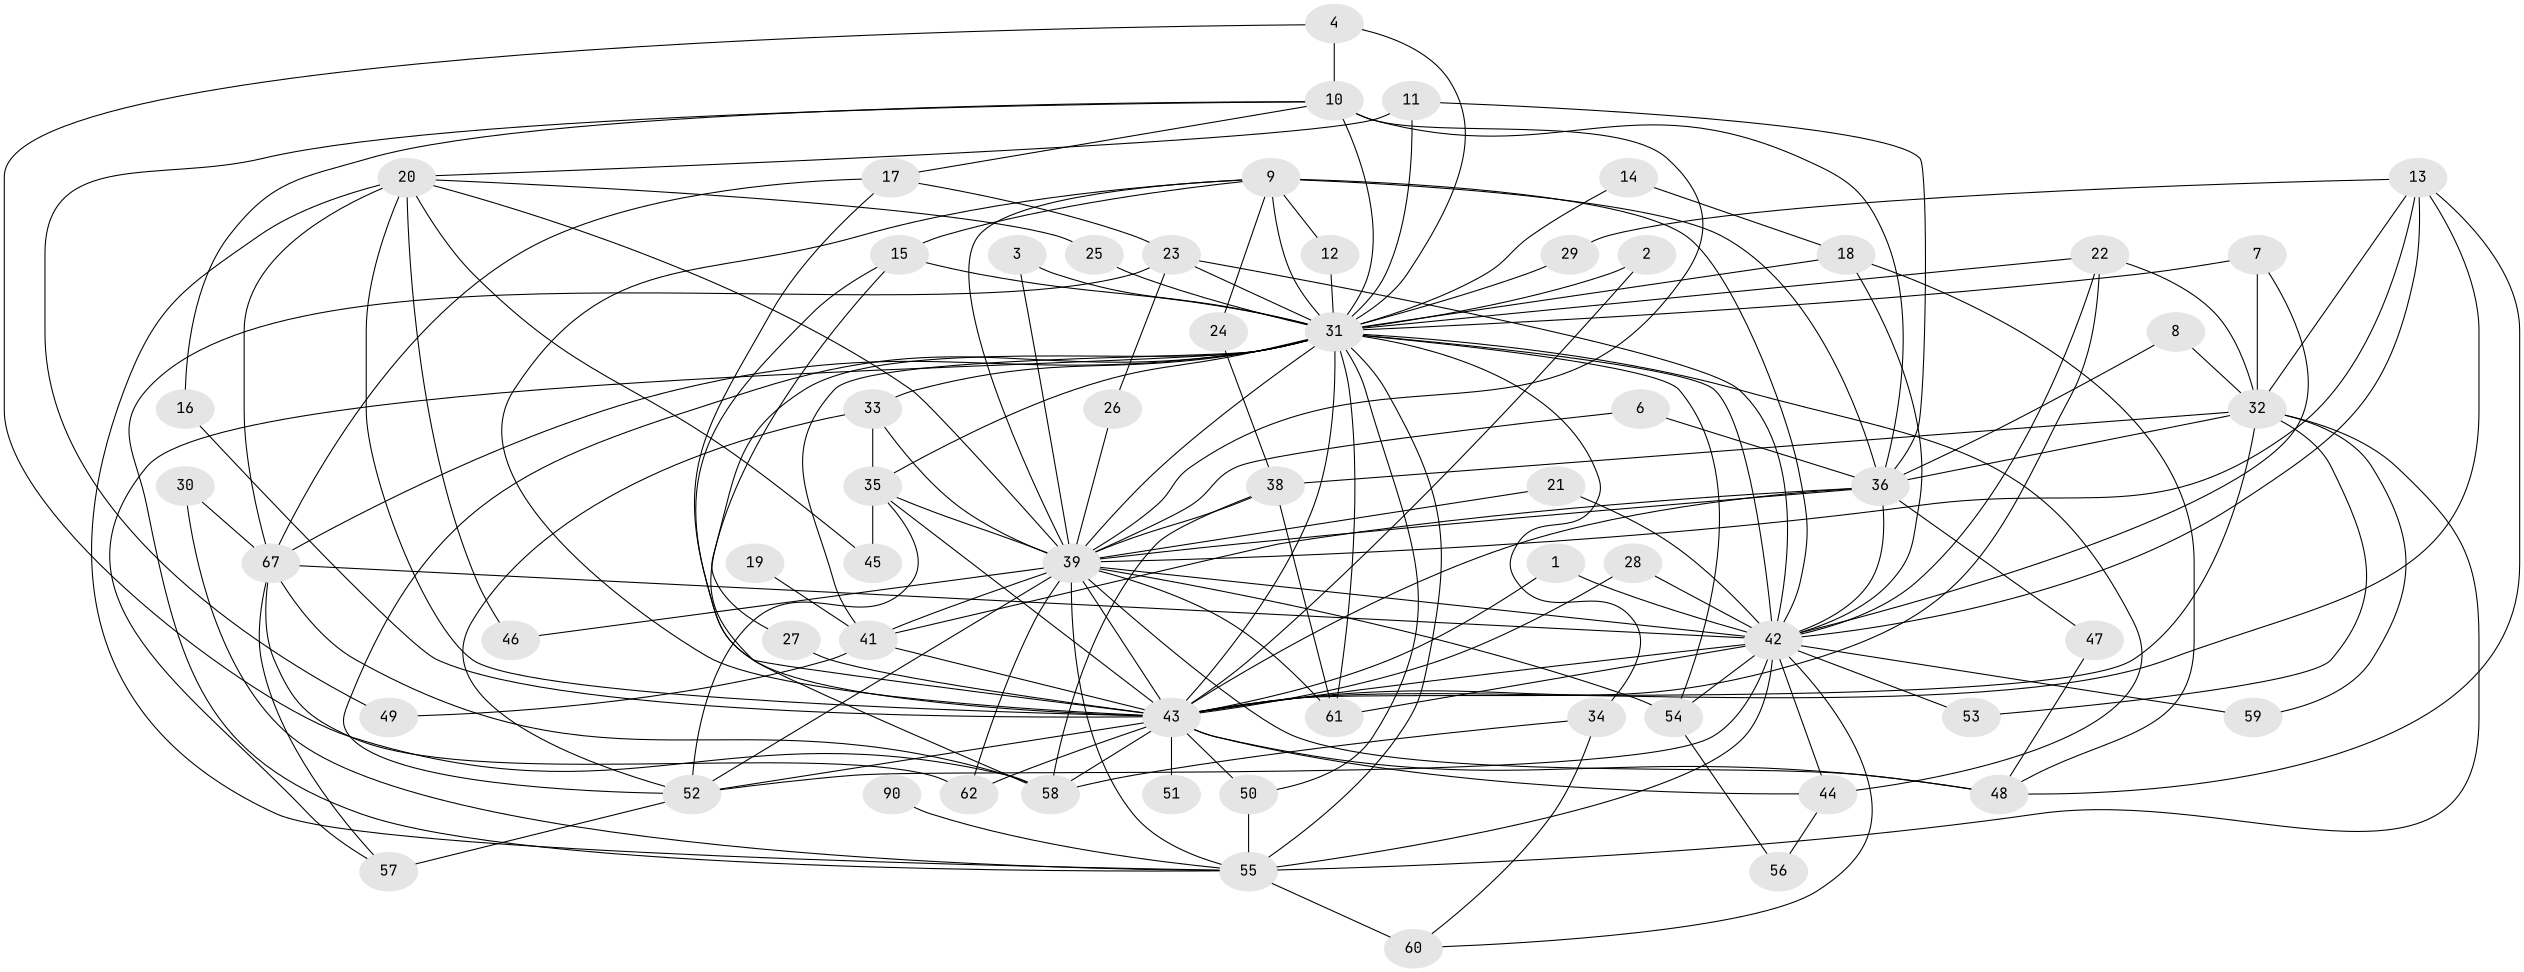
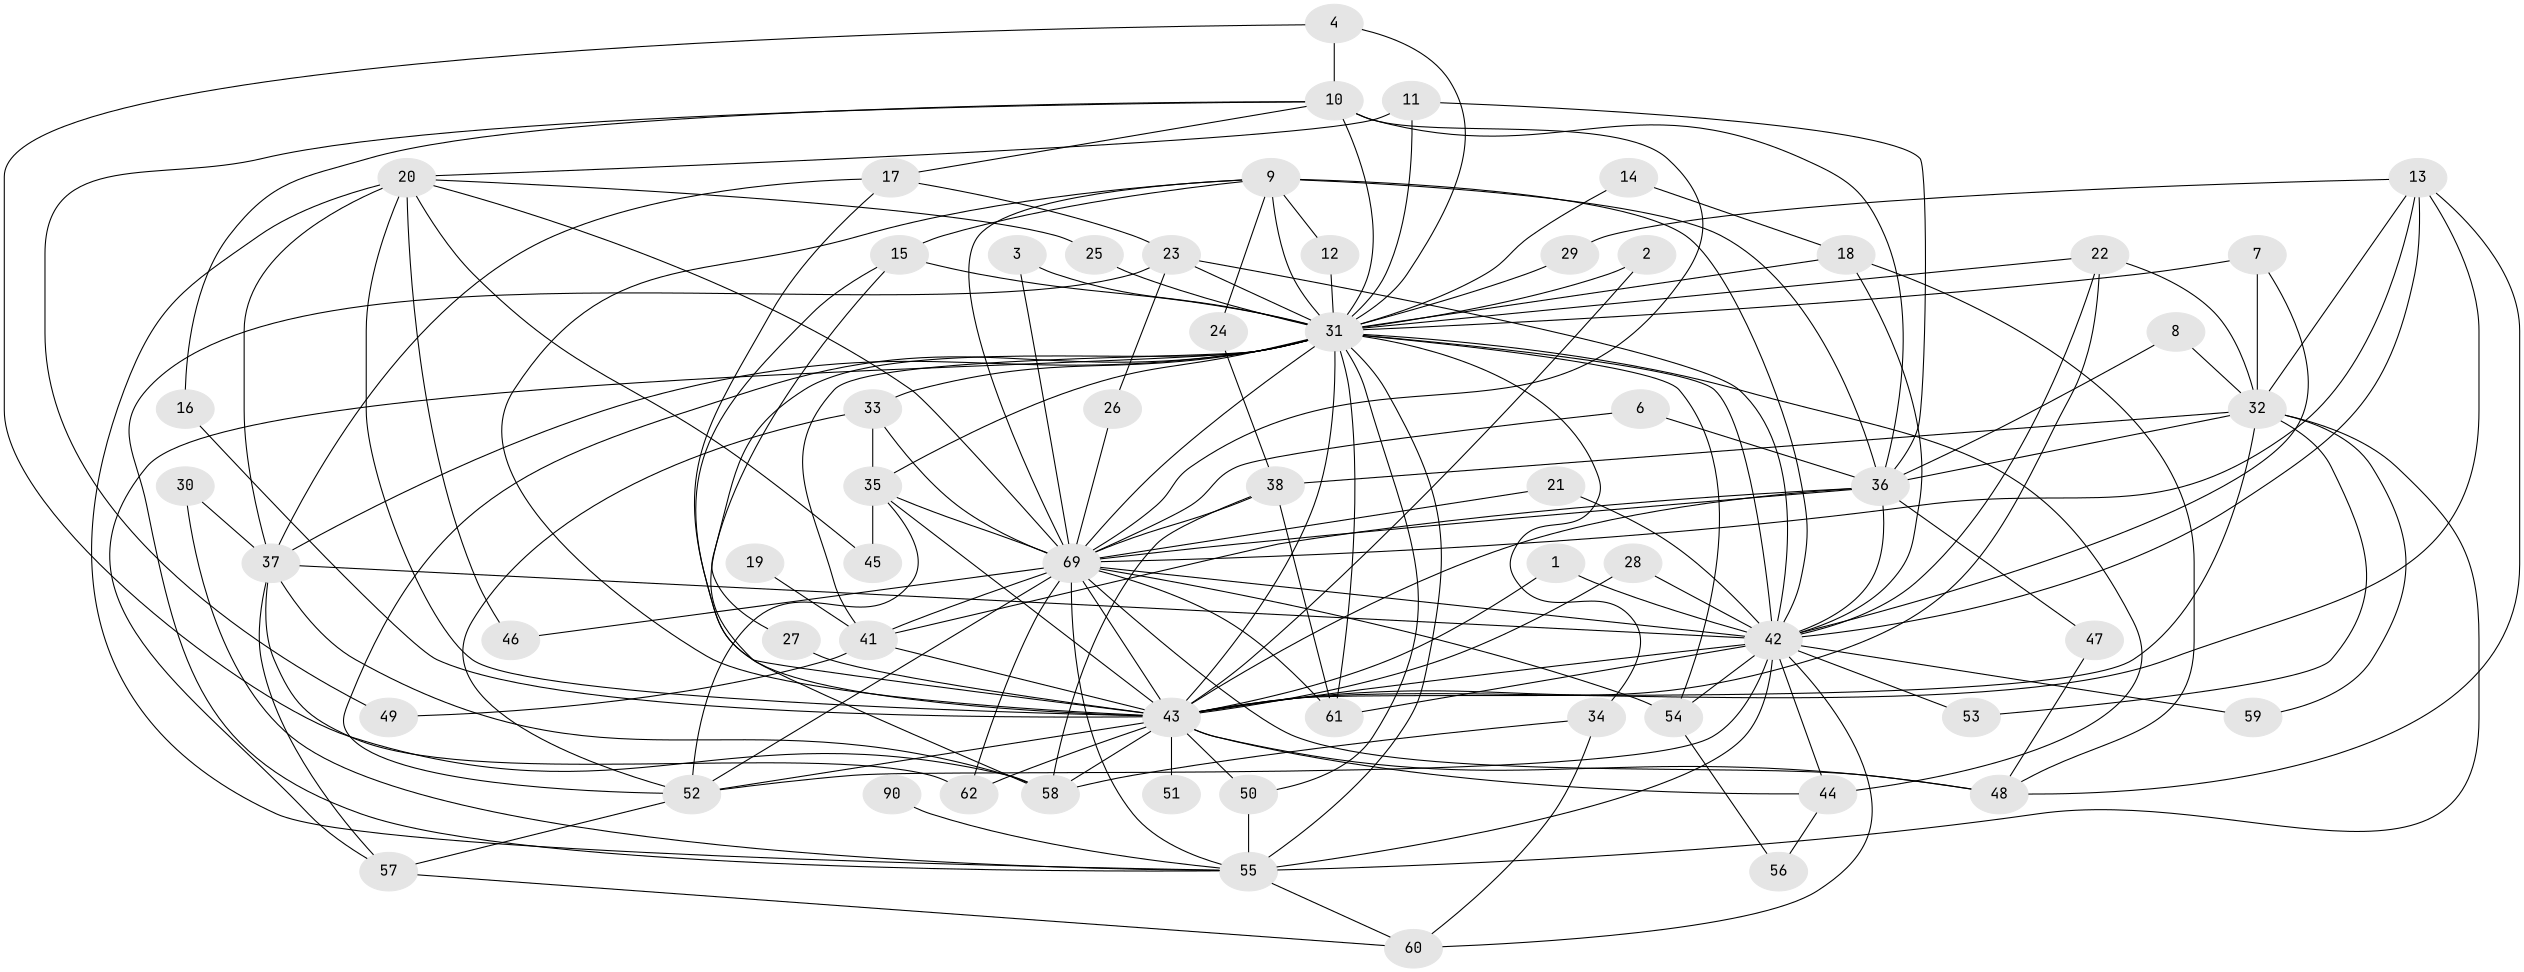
node "67": label "67" -> "37"
node "39": label "39" -> "69"
edge "57" -- "60": added
